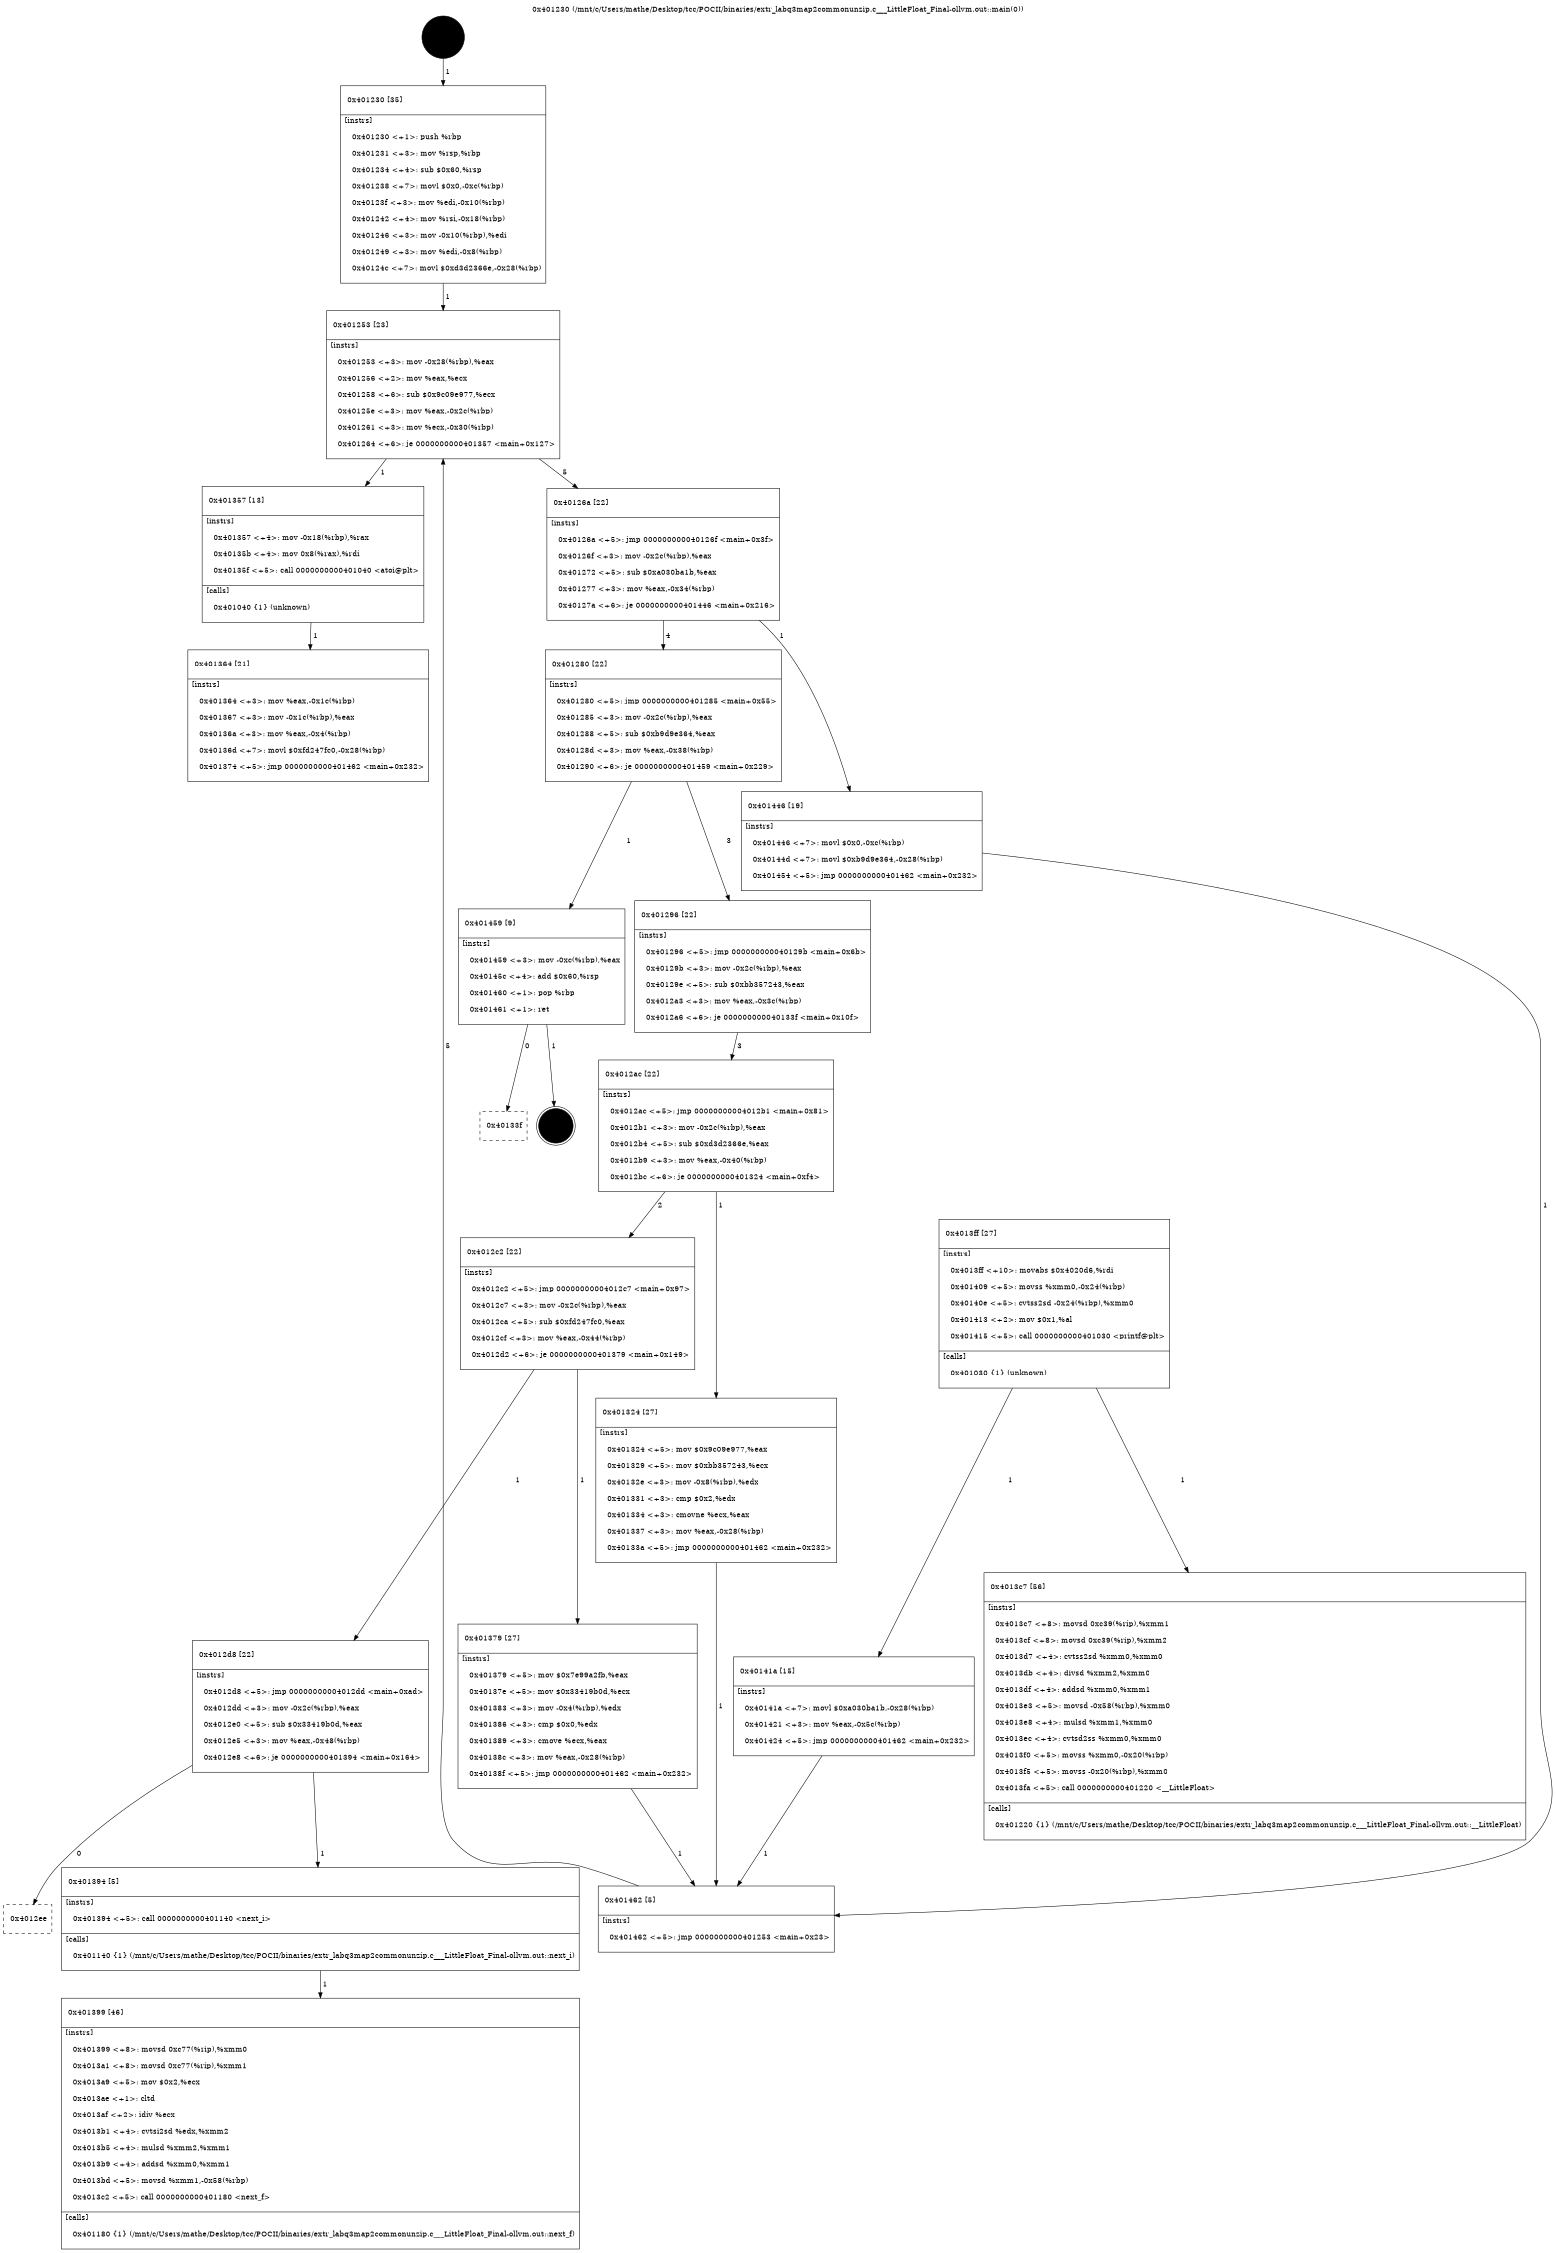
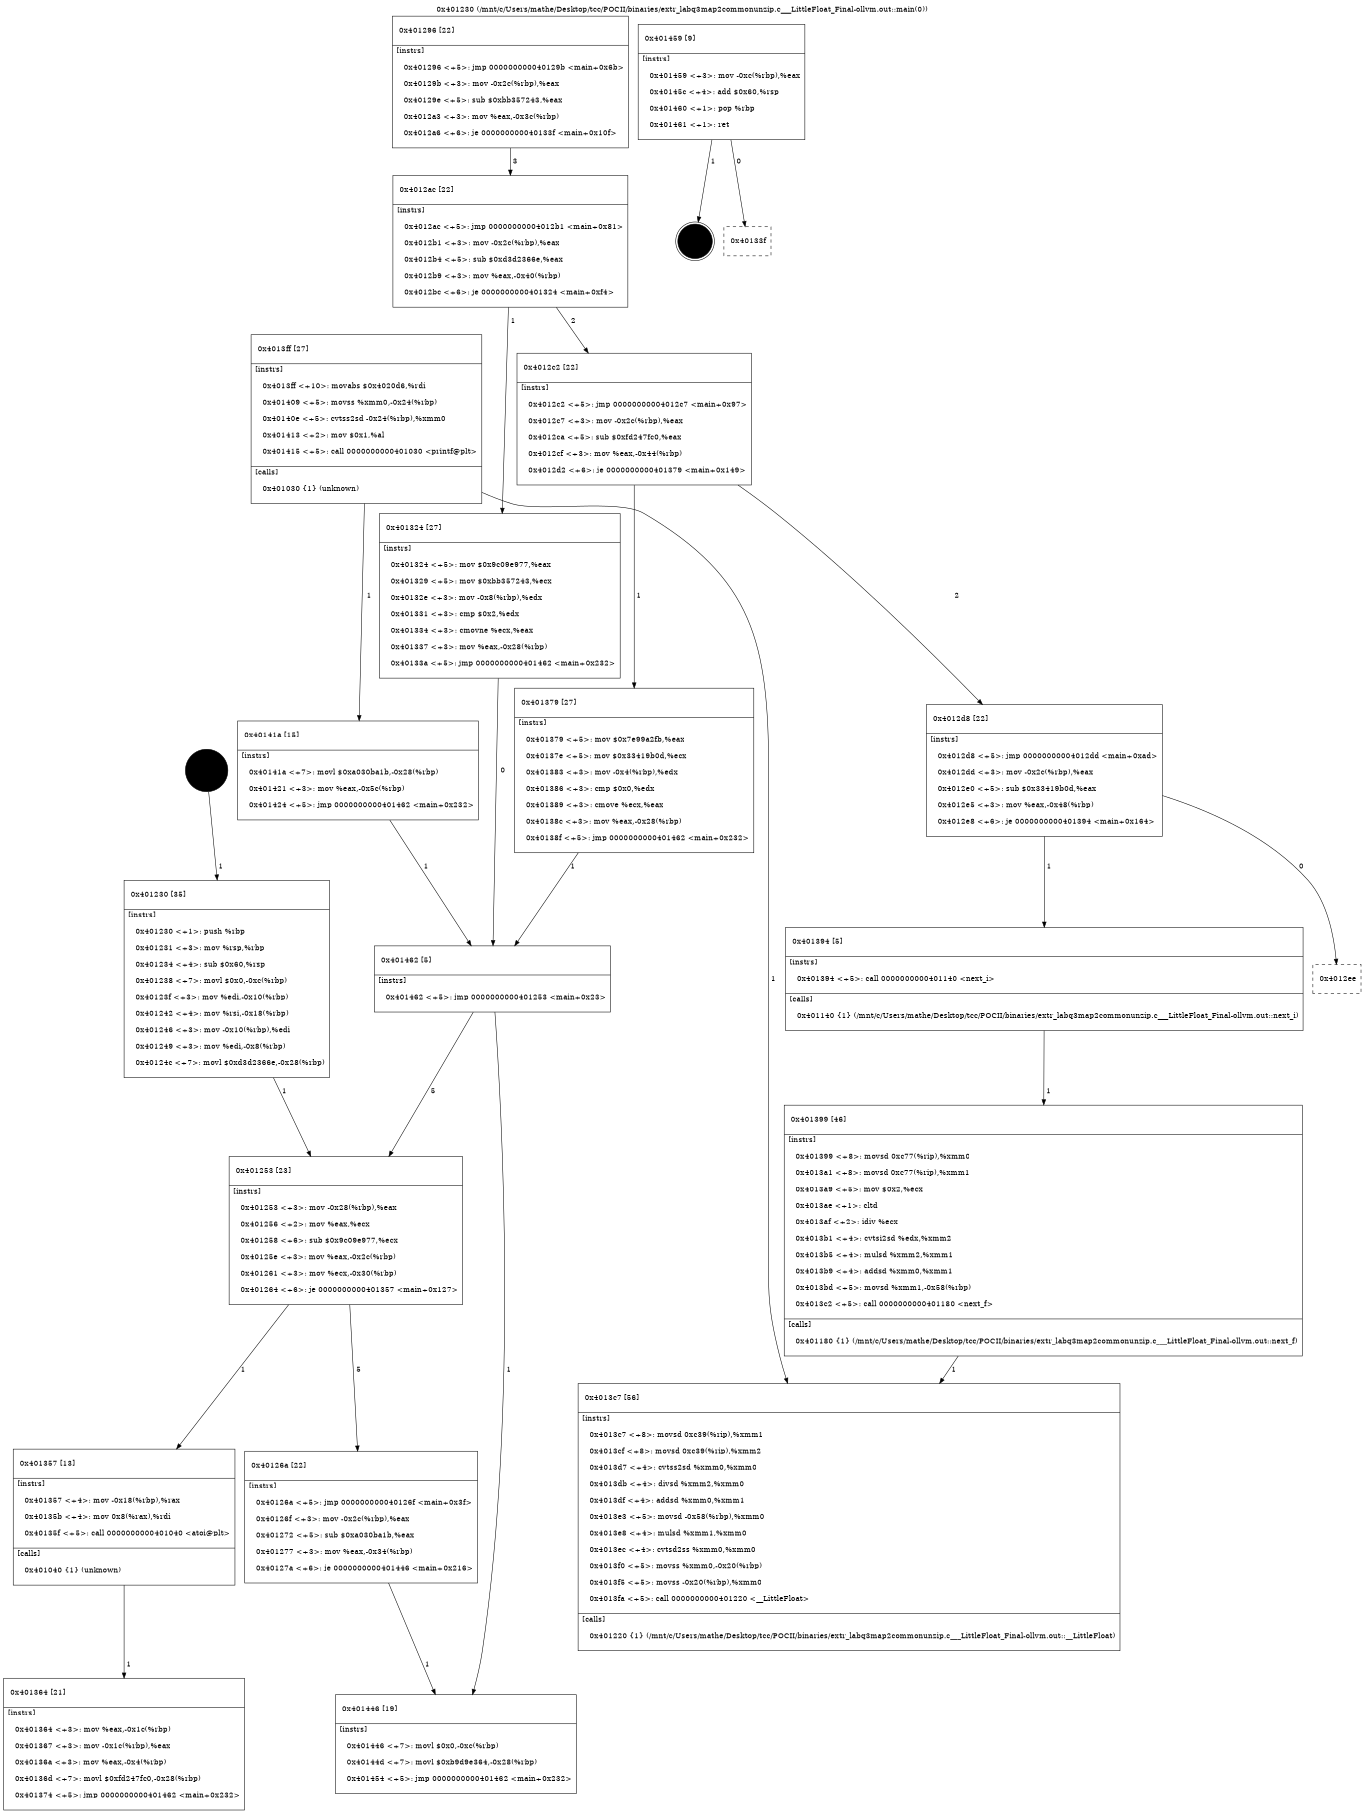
node "0x401280 [22]": removed
edge "0x401399 [46]" -> "0x4013c7 [56]": added, label "1"
edge "0x4012c2 [22]" -> "0x4012d8 [22]": label " 1" -> " 2"
edge "0x401446 [19]" -> "0x401462 [5]": reversed
edge "0x401324 [27]" -> "0x401462 [5]": label " 1" -> " 0"
